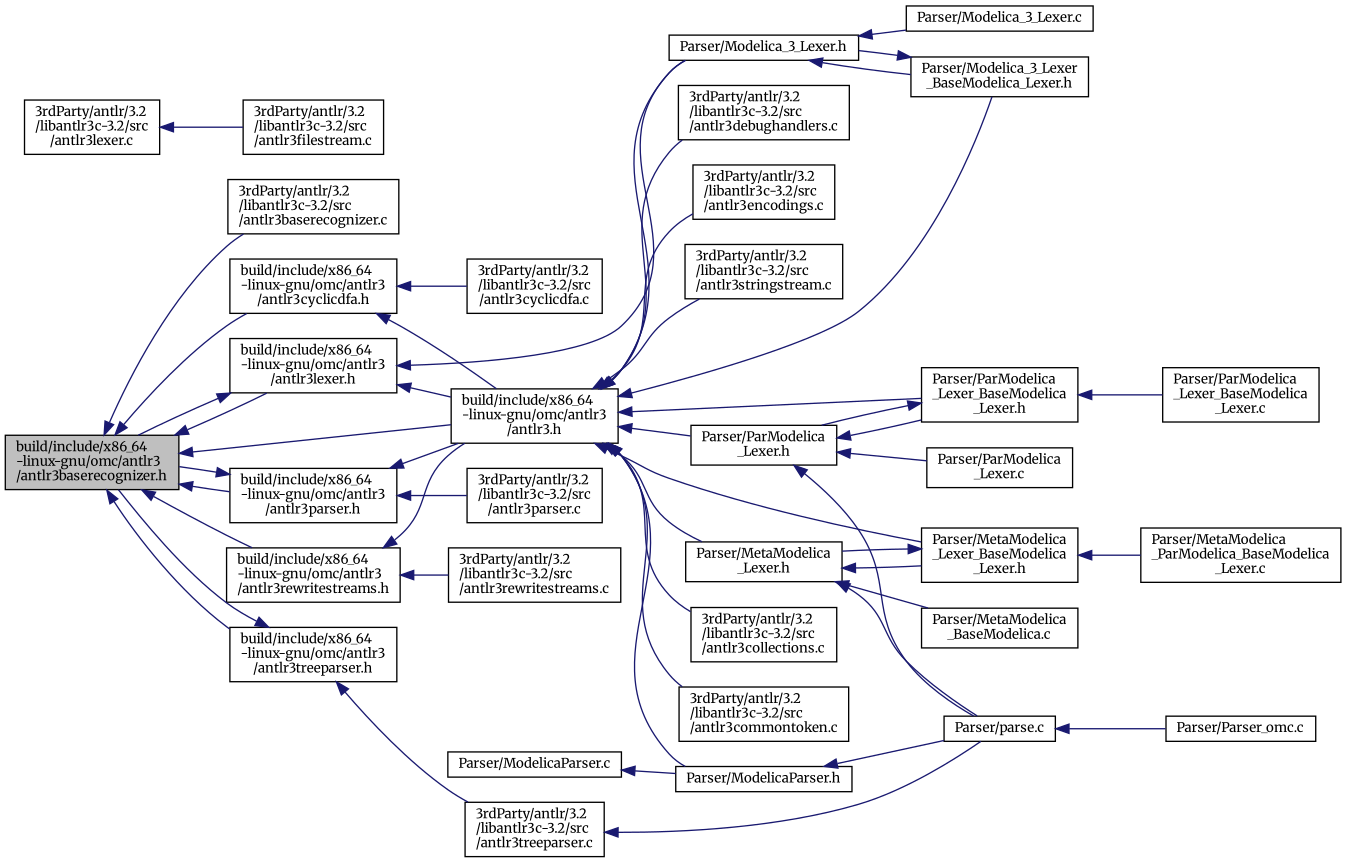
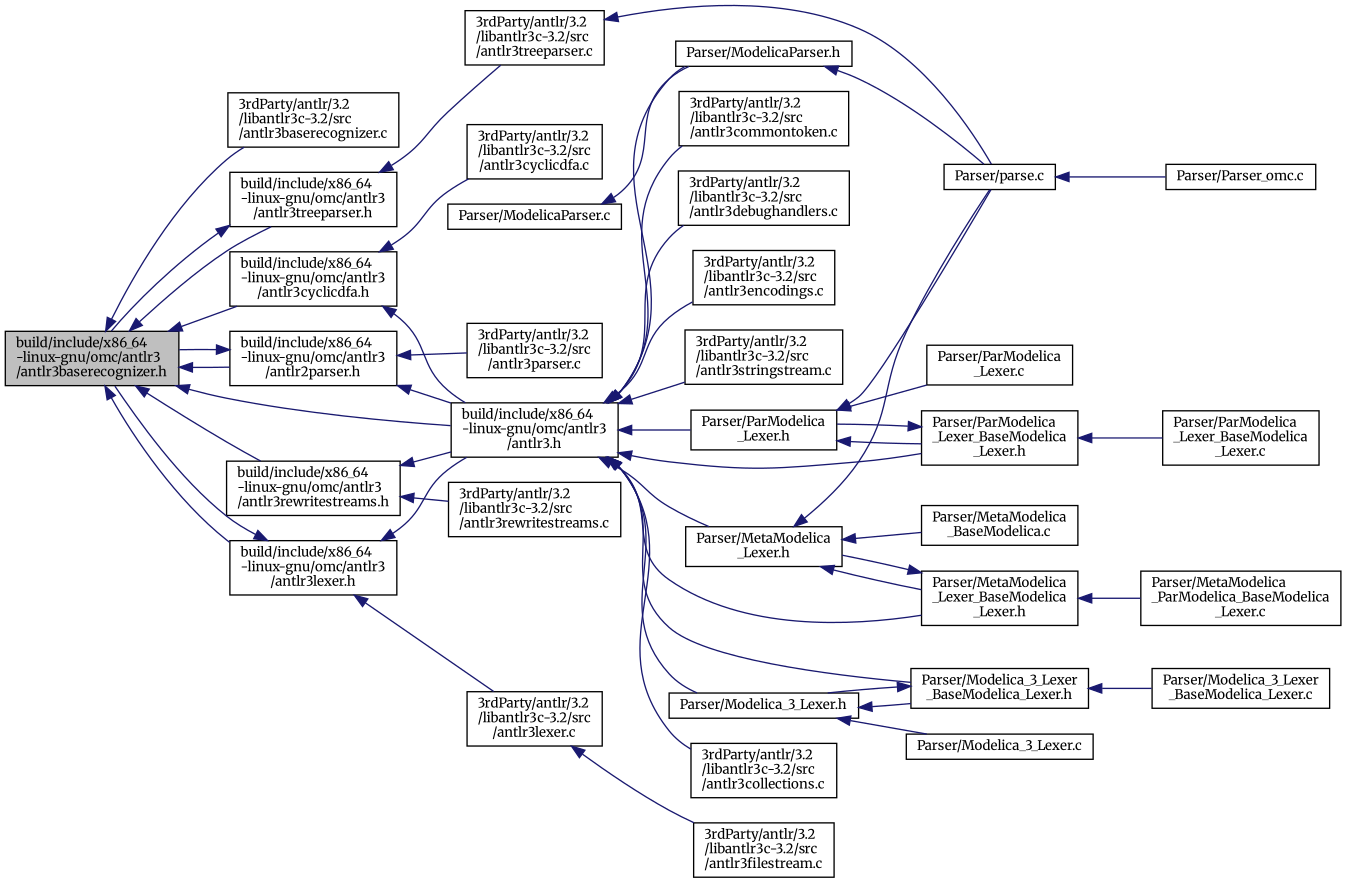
edge "Parser/Modelica_3_Lexer.h" -> "build/include/x86_64 -linux-gnu/omc/antlr3 /antlr3lexer.h": now "3rdParty/antlr/3.2 /libantlr3c-3.2/src /antlr3lexer.c" -> "build/include/x86_64 -linux-gnu/omc/antlr3 /antlr3lexer.h"
node "build/include/x86_64 -linux-gnu/omc/antlr3 /antlr3parser.h": label "build/include/x86_64 -linux-gnu/omc/antlr3 /antlr3parser.h" -> "build/include/x86_64 -linux-gnu/omc/antlr3 /antlr2parser.h"
node "Parser/Modelica_3_Lexer _BaseModelica_Lexer.c": added
